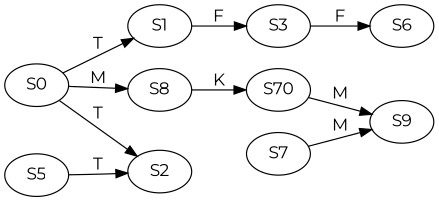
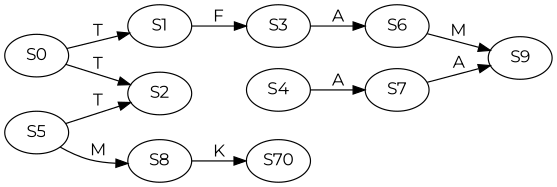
edge "S3" -> "S6": label "F" -> "A"
edge "S0" -> "S8": now "S5" -> "S8"
node "S4": added
edge "S70" -> "S9": now "S6" -> "S9"
edge "S7" -> "S9": label "M" -> "A"
